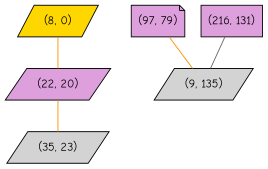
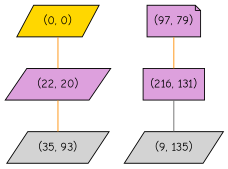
node "(8, 0)": label "(8, 0)" -> "(0, 0)"
edge "(97, 79)" -- "(9, 135)": now "(97, 79)" -- "(216, 131)"
node "(35, 23)": label "(35, 23)" -> "(35, 93)"
